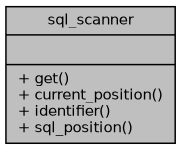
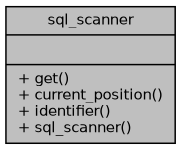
node "sql_scanner": text "+ sql_position()" -> "+ sql_scanner()"
